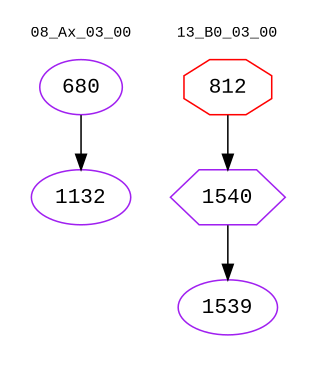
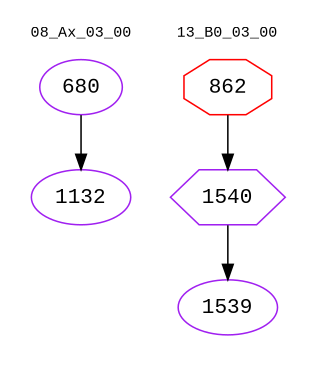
node "812": label "812" -> "862"
